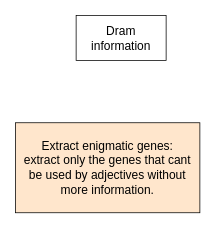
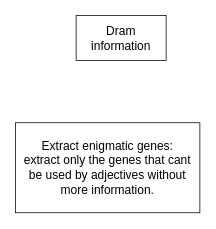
node "Extract enigmatic genes: extract only the genes that cant be used by adjectives without more information.": fillcolor #ffe6cc -> #ffffff
